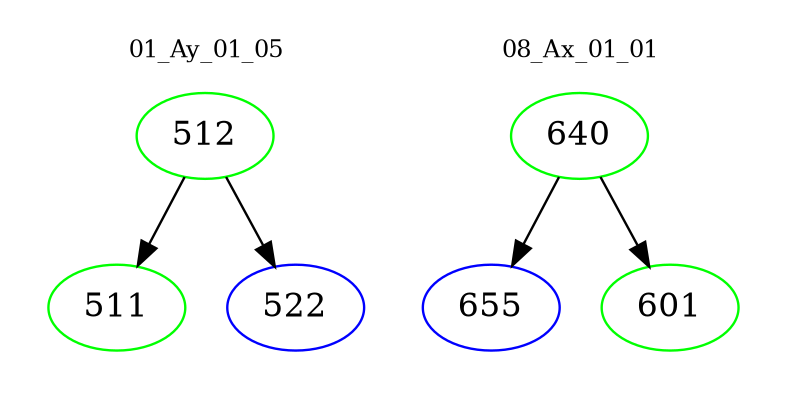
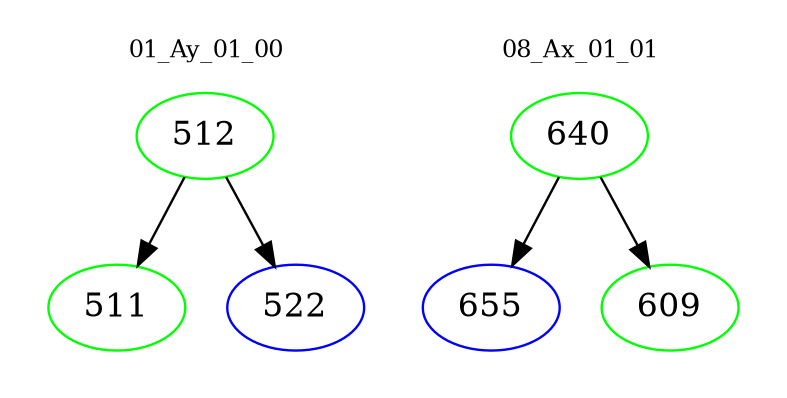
cluster "01_Ay_01_05": label "01_Ay_01_05" -> "01_Ay_01_00"
node "601": label "601" -> "609"
